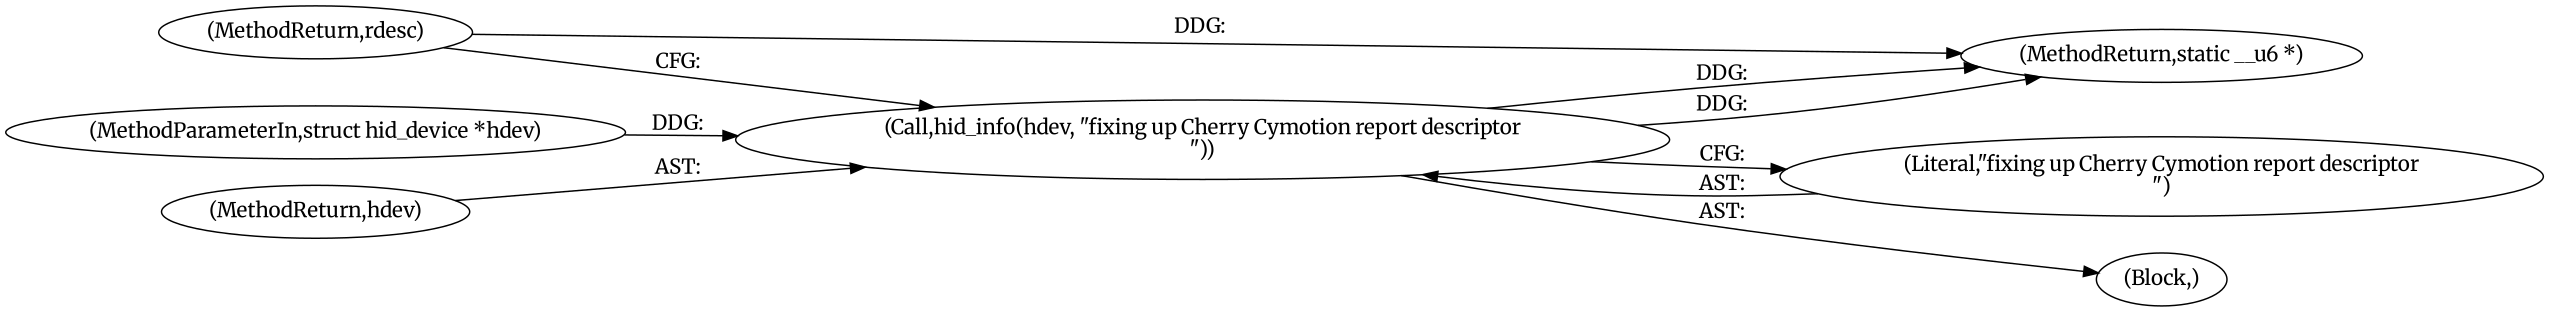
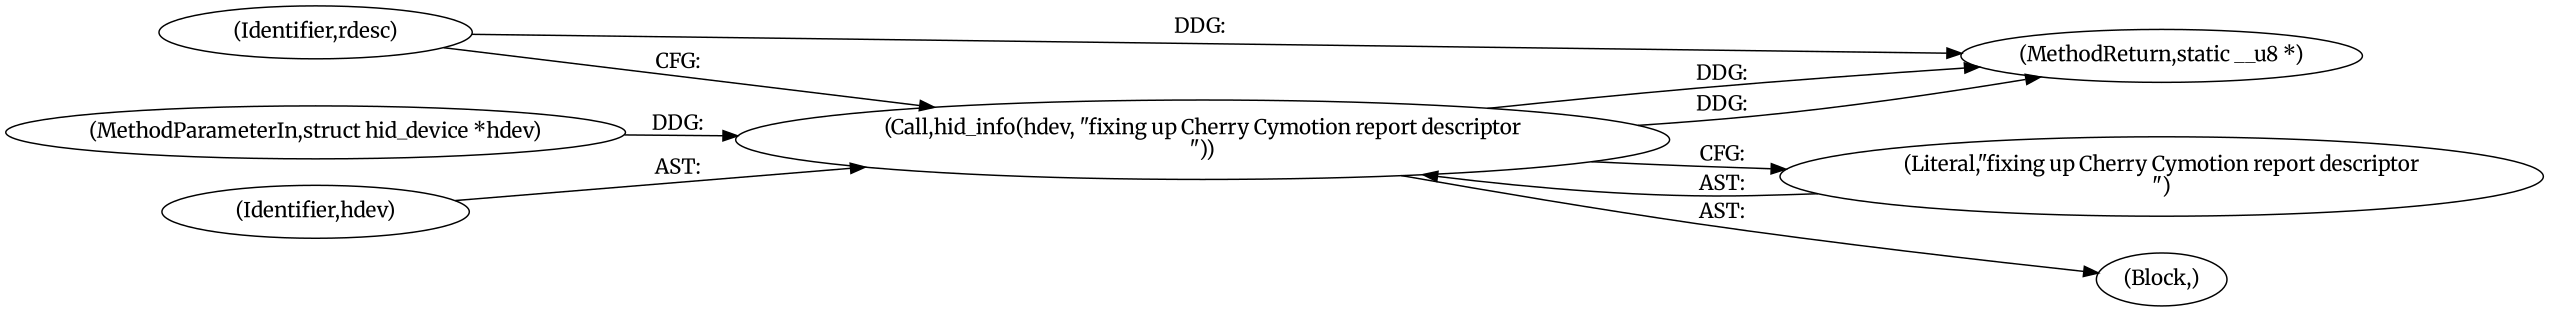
node "(MethodReturn,rdesc)": label "(MethodReturn,rdesc)" -> "(Identifier,rdesc)"
node "(MethodReturn,static __u6 *)": label "(MethodReturn,static __u6 *)" -> "(MethodReturn,static __u8 *)"
node "(MethodReturn,hdev)": label "(MethodReturn,hdev)" -> "(Identifier,hdev)"
